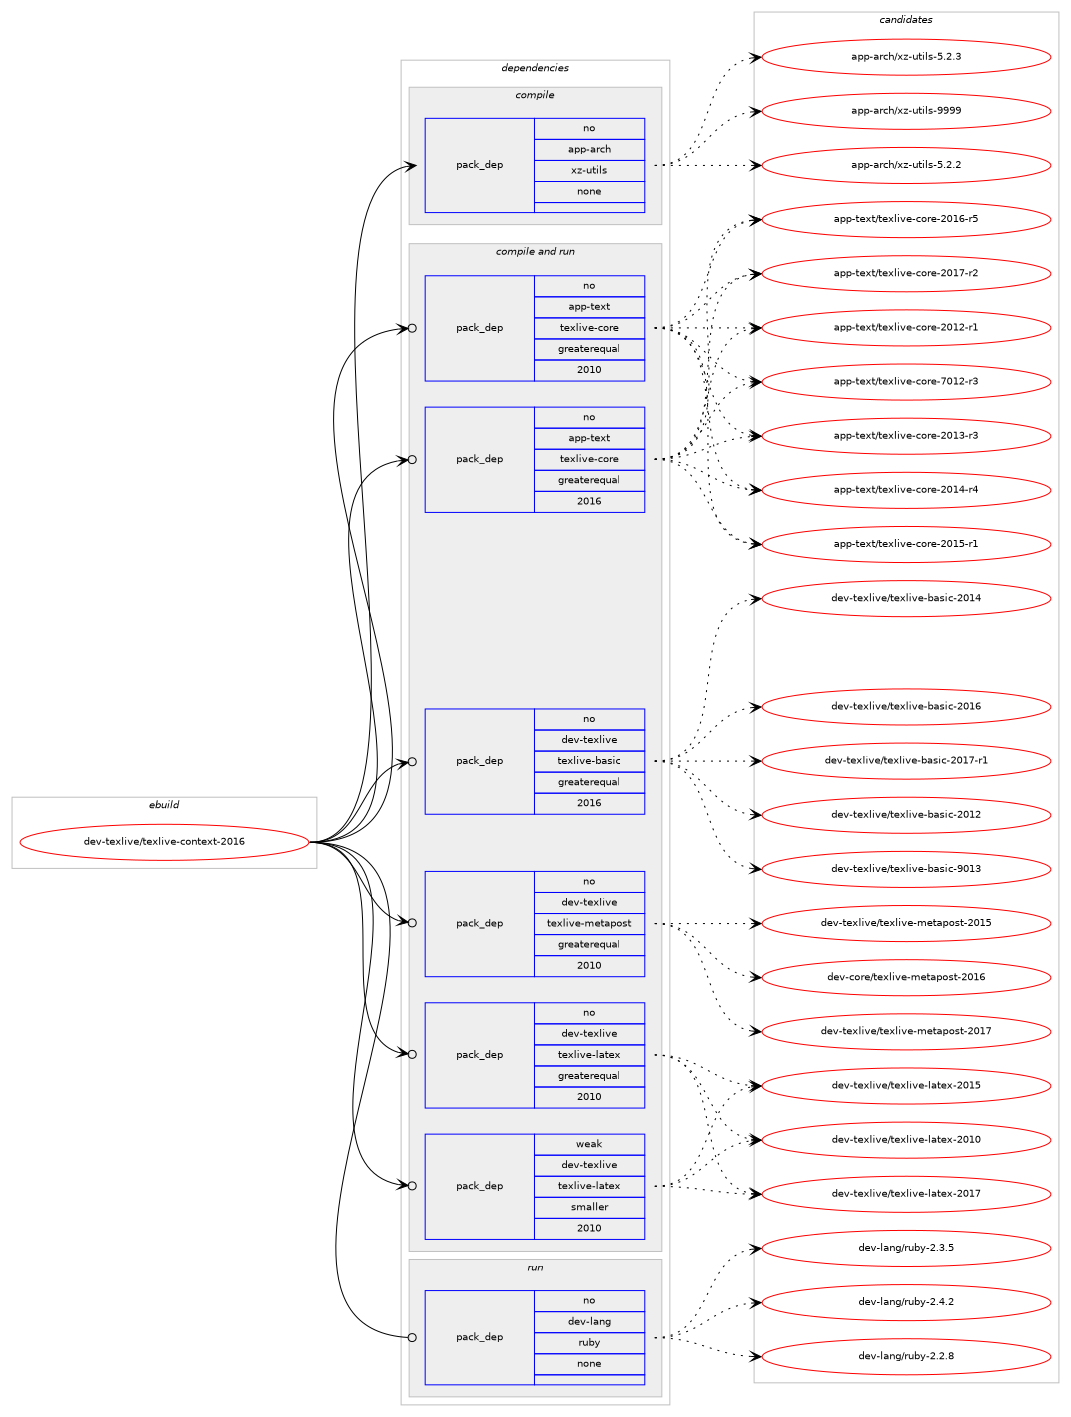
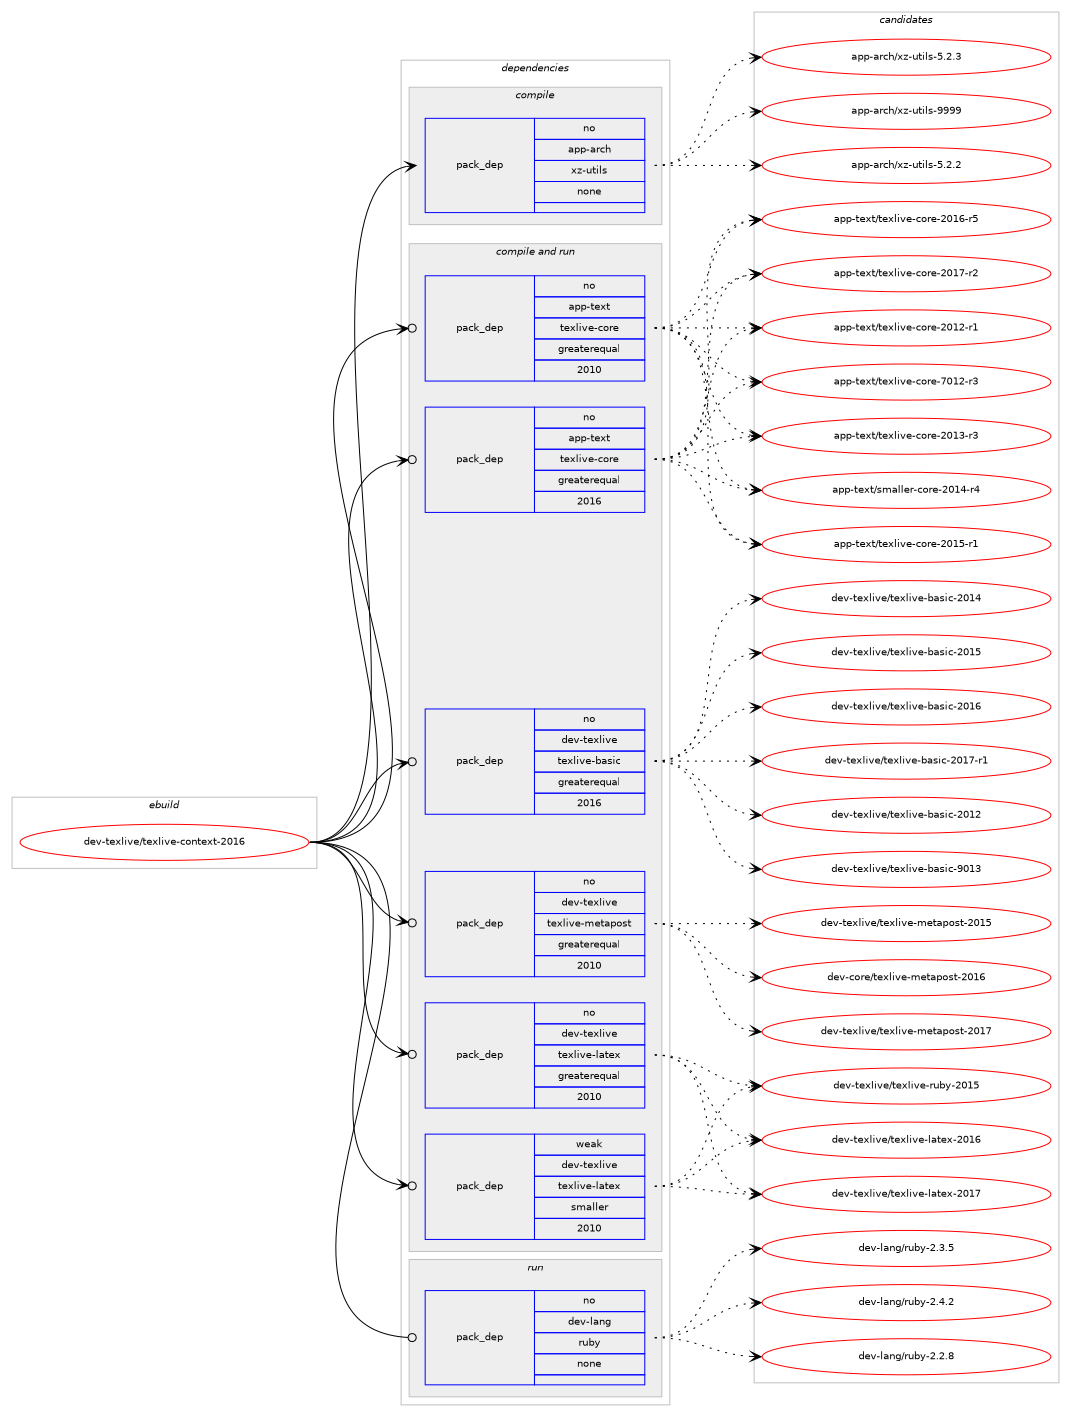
node "app-text/texlive-core-2014-r4": label "app-text/texlive-core-2014-r4" -> "app-text/smaller-core-2014-r4"
node "dev-texlive/texlive-basic-2015": added
node "dev-texlive/texlive-latex-2015": label "dev-texlive/texlive-latex-2015" -> "dev-texlive/texlive-ruby-2015"
node "dev-texlive/texlive-latex-2010": label "dev-texlive/texlive-latex-2010" -> "dev-texlive/texlive-latex-2016"
